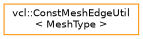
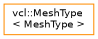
node "vcl::ConstMeshEdgeUtil < MeshType >": label "vcl::ConstMeshEdgeUtil < MeshType >" -> "vcl::MeshType < MeshType >"
